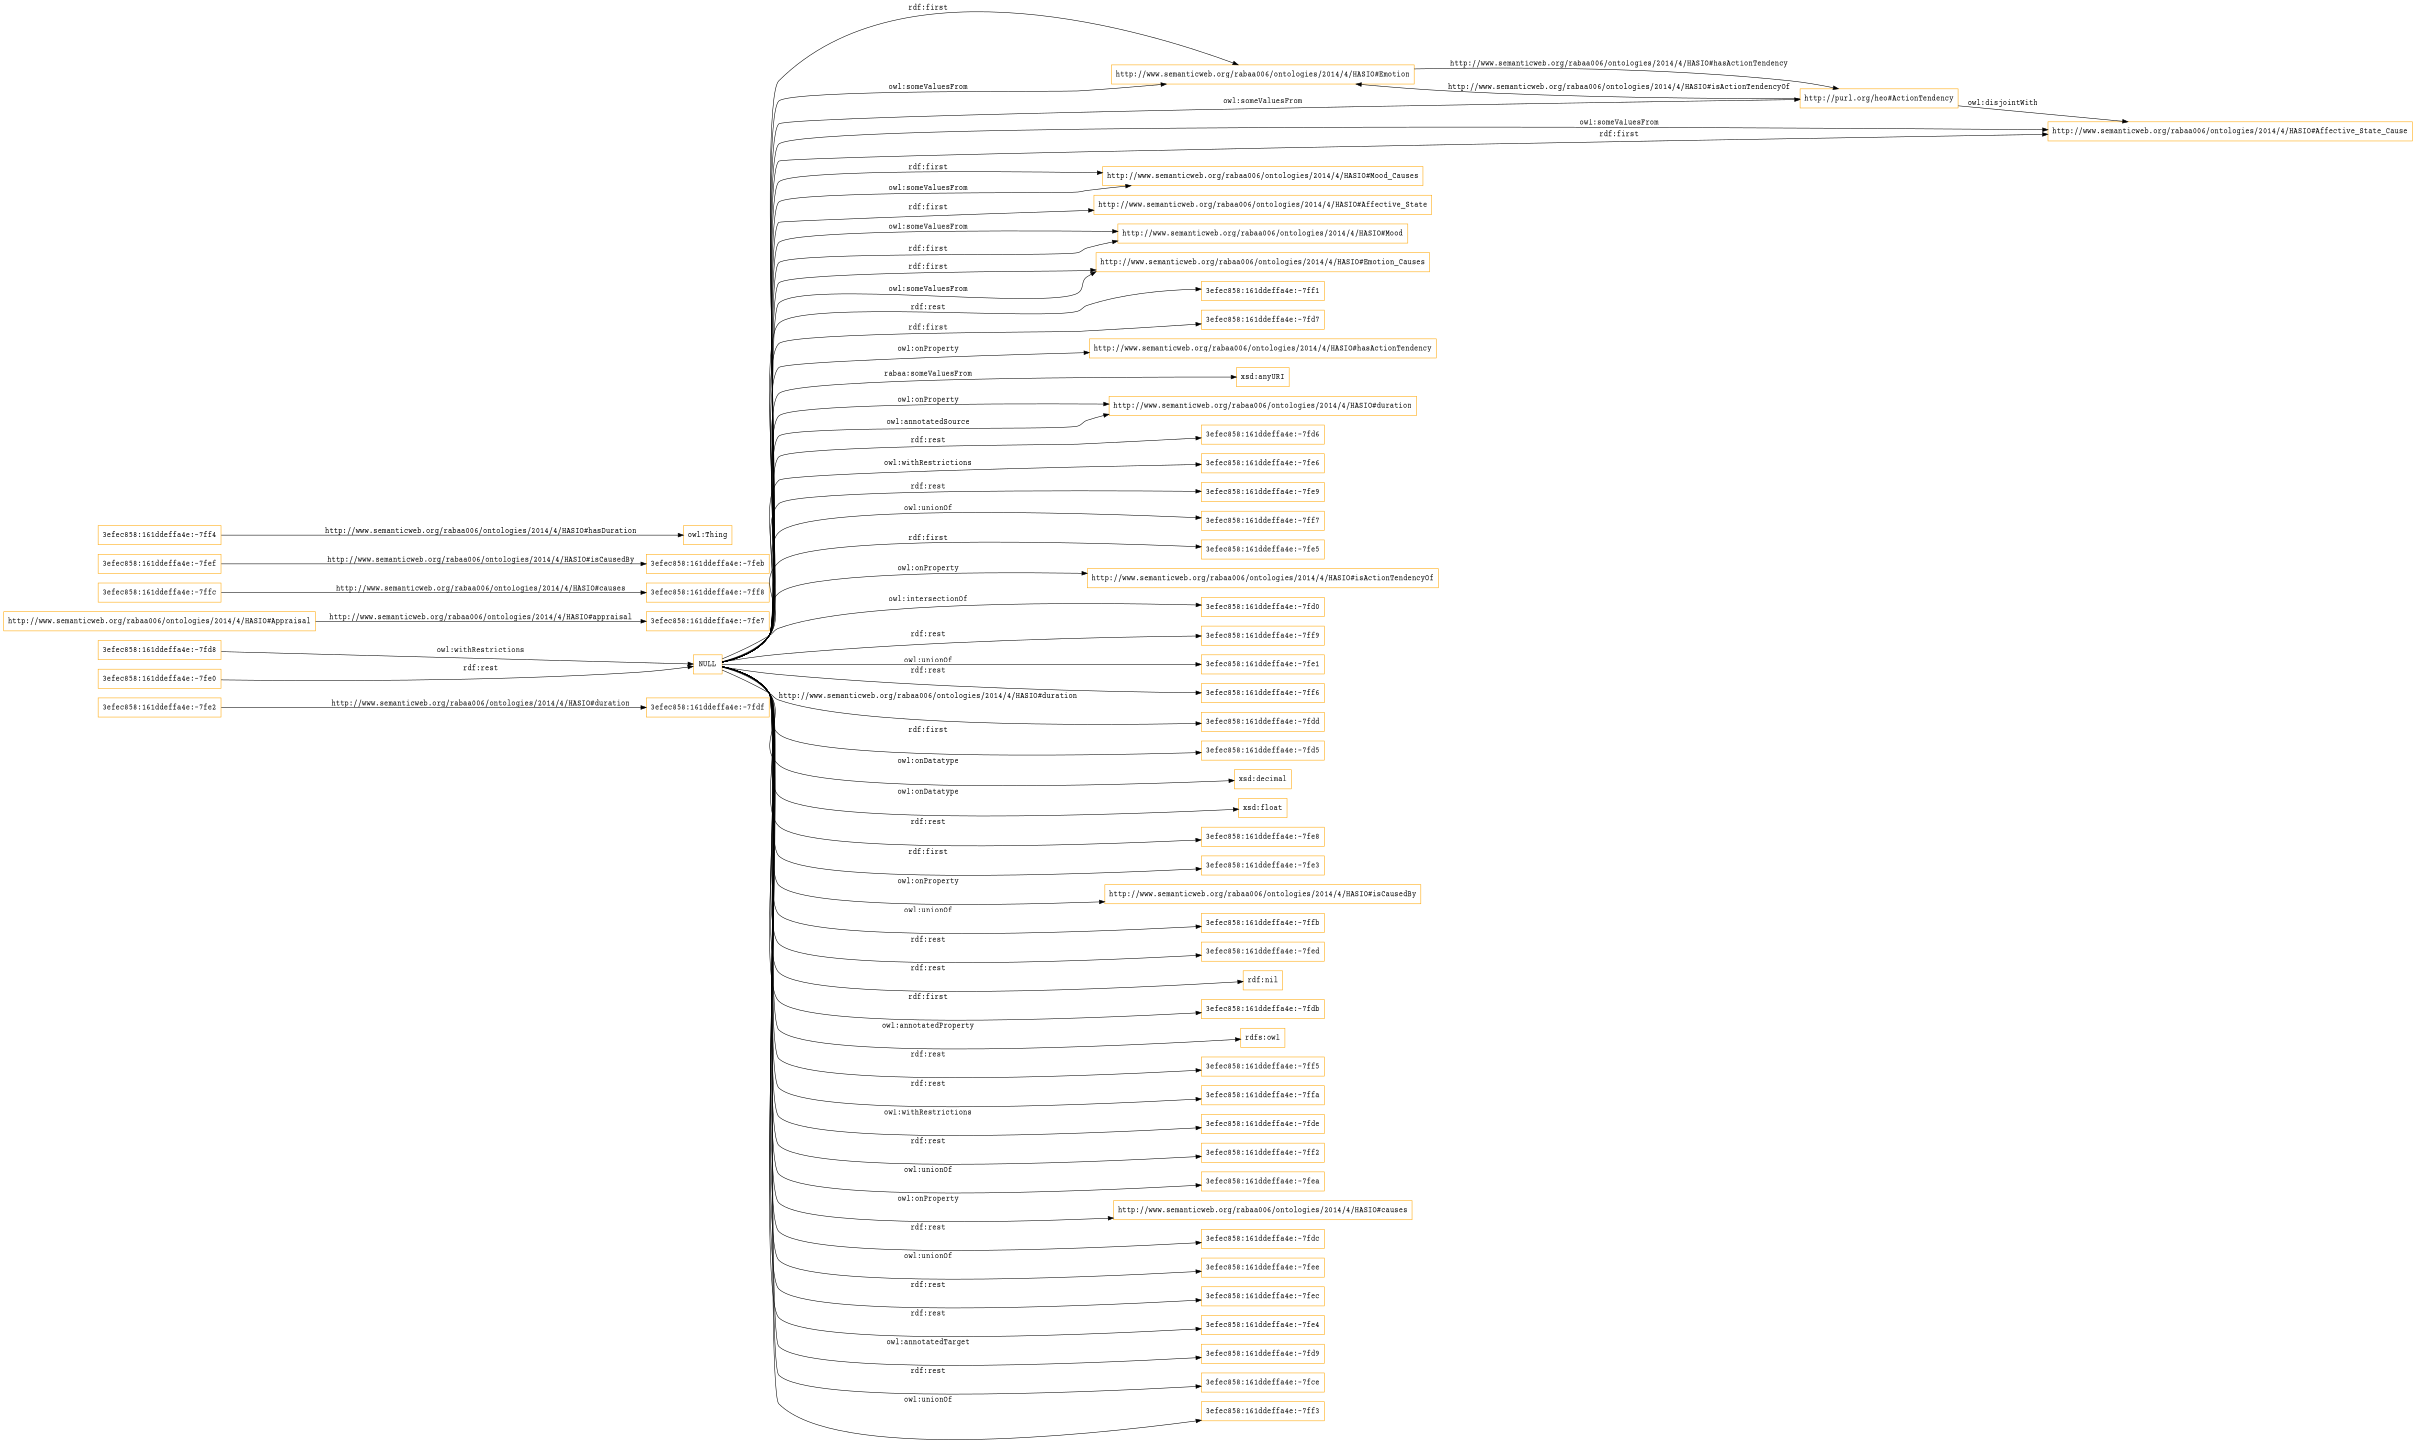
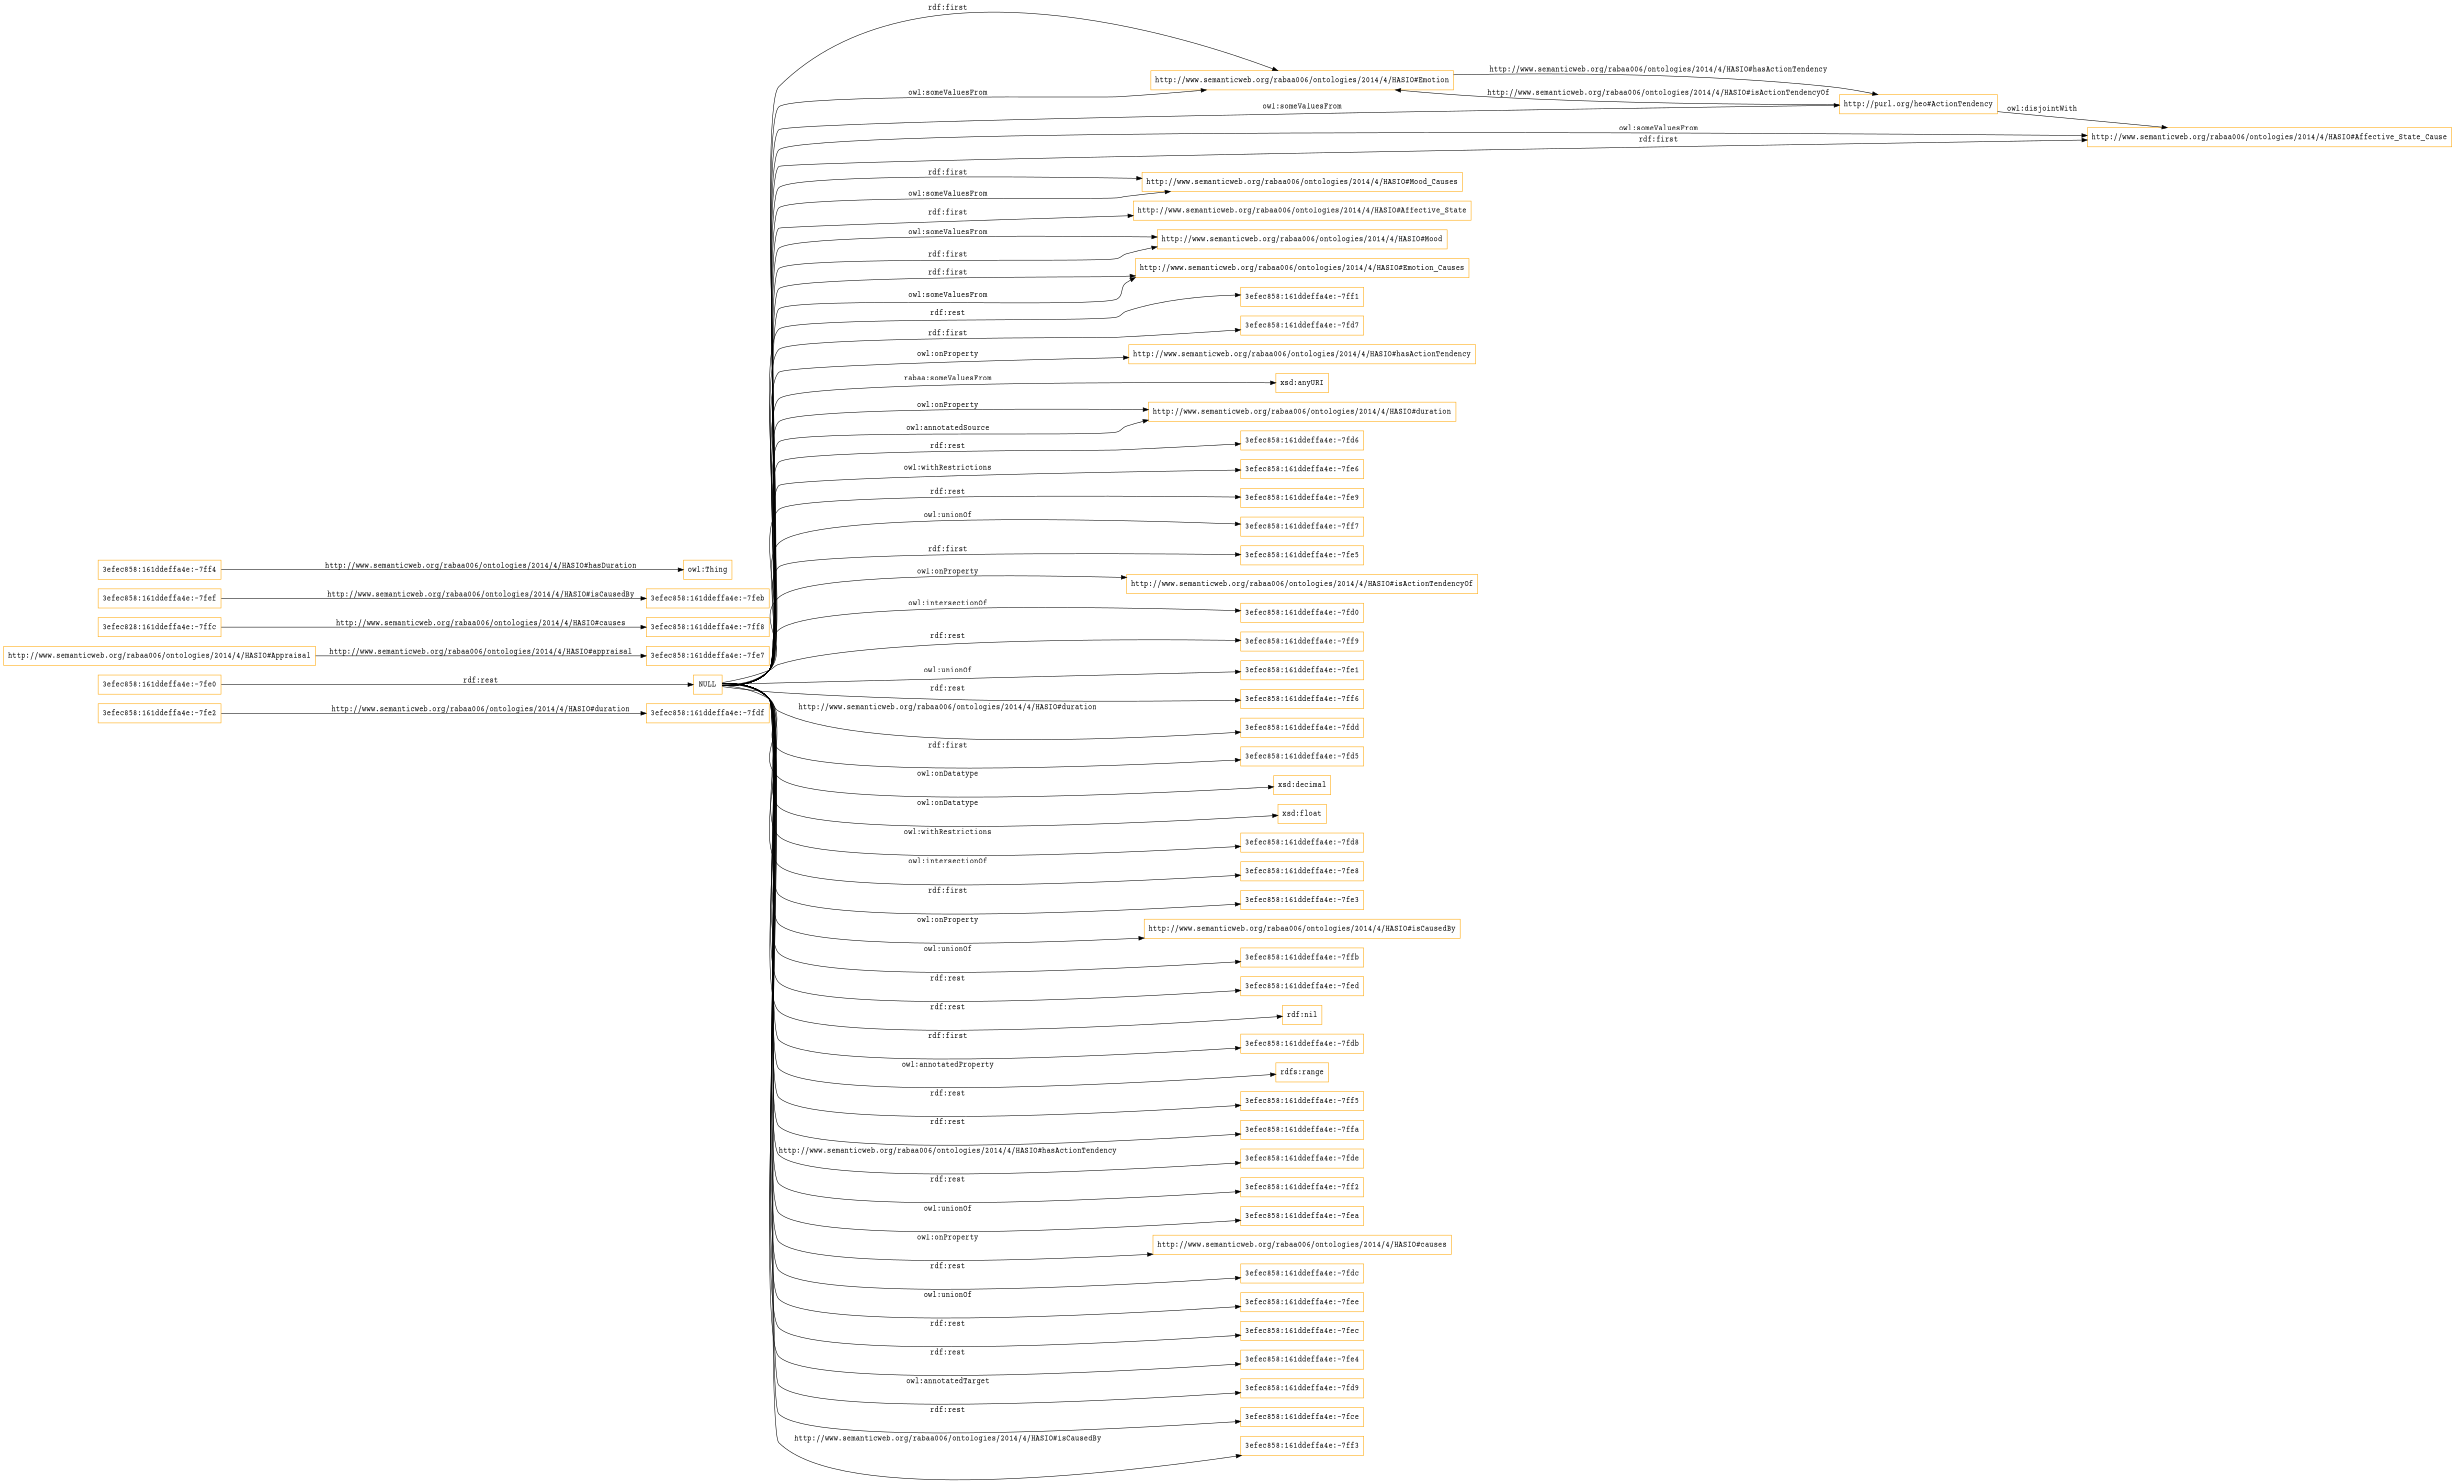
node "3efec858:161ddeffa4e:-7ffc": label "3efec858:161ddeffa4e:-7ffc" -> "3efec828:161ddeffa4e:-7ffc"
edge "3efec858:161ddeffa4e:-7fd8" -> "NULL": reversed
edge "NULL" -> "3efec858:161ddeffa4e:-7fe8": label "rdf:rest" -> "owl:intersectionOf"
node "rdfs:owl": label "rdfs:owl" -> "rdfs:range"
edge "NULL" -> "3efec858:161ddeffa4e:-7fde": label "owl:withRestrictions" -> "http://www.semanticweb.org/rabaa006/ontologies/2014/4/HASIO#hasActionTendency"
edge "NULL" -> "3efec858:161ddeffa4e:-7ff3": label "owl:unionOf" -> "http://www.semanticweb.org/rabaa006/ontologies/2014/4/HASIO#isCausedBy"
